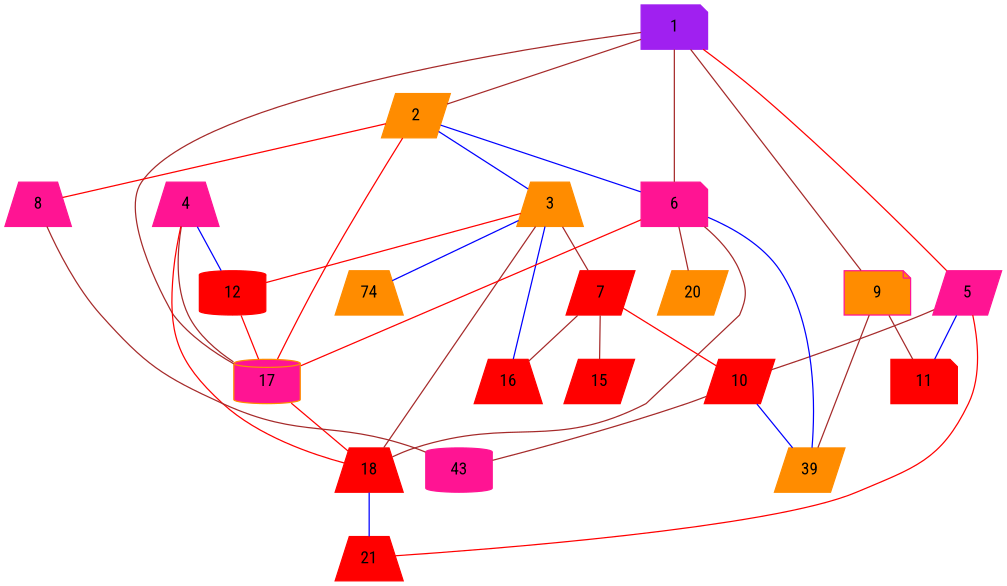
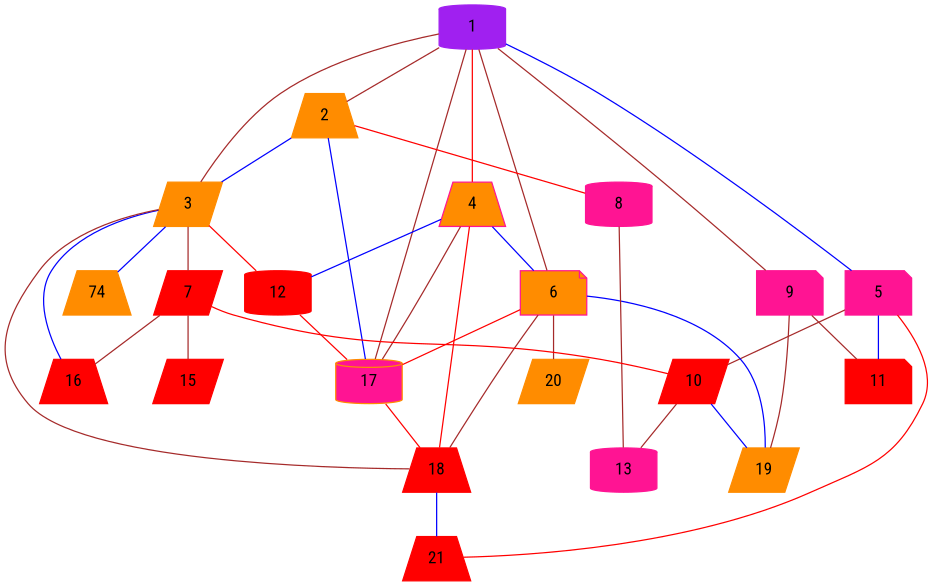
node "1": shape note -> cylinder
edge "1" -- "3": added
node "2": shape parallelogram -> trapezium
edge "1" -- "4": added
edge "1" -- "5": color red -> blue
edge "2" -- "6": now "4" -- "6"
node "8": shape trapezium -> cylinder
node "4": fillcolor deeppink -> darkorange
node "3": shape trapezium -> parallelogram
node "6": fillcolor deeppink -> darkorange
edge "2" -- "17": color red -> blue
node "9": fillcolor darkorange -> deeppink
node "5": shape parallelogram -> note
node "43": label "43" -> "13"
node "39": label "39" -> "19"
